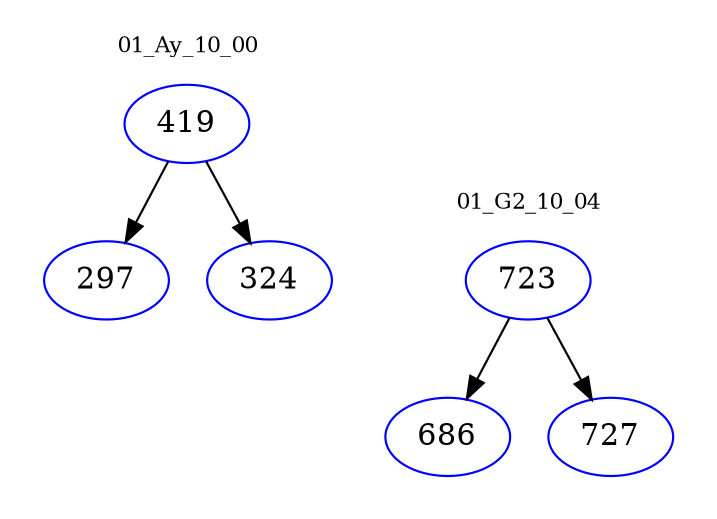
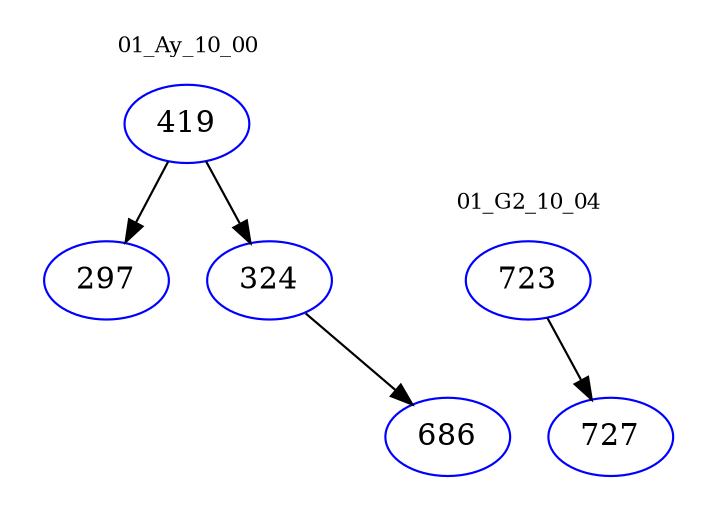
edge "723" -> "686": now "324" -> "686"
